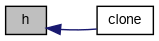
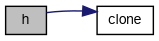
edge "clone" -> "h": reversed
